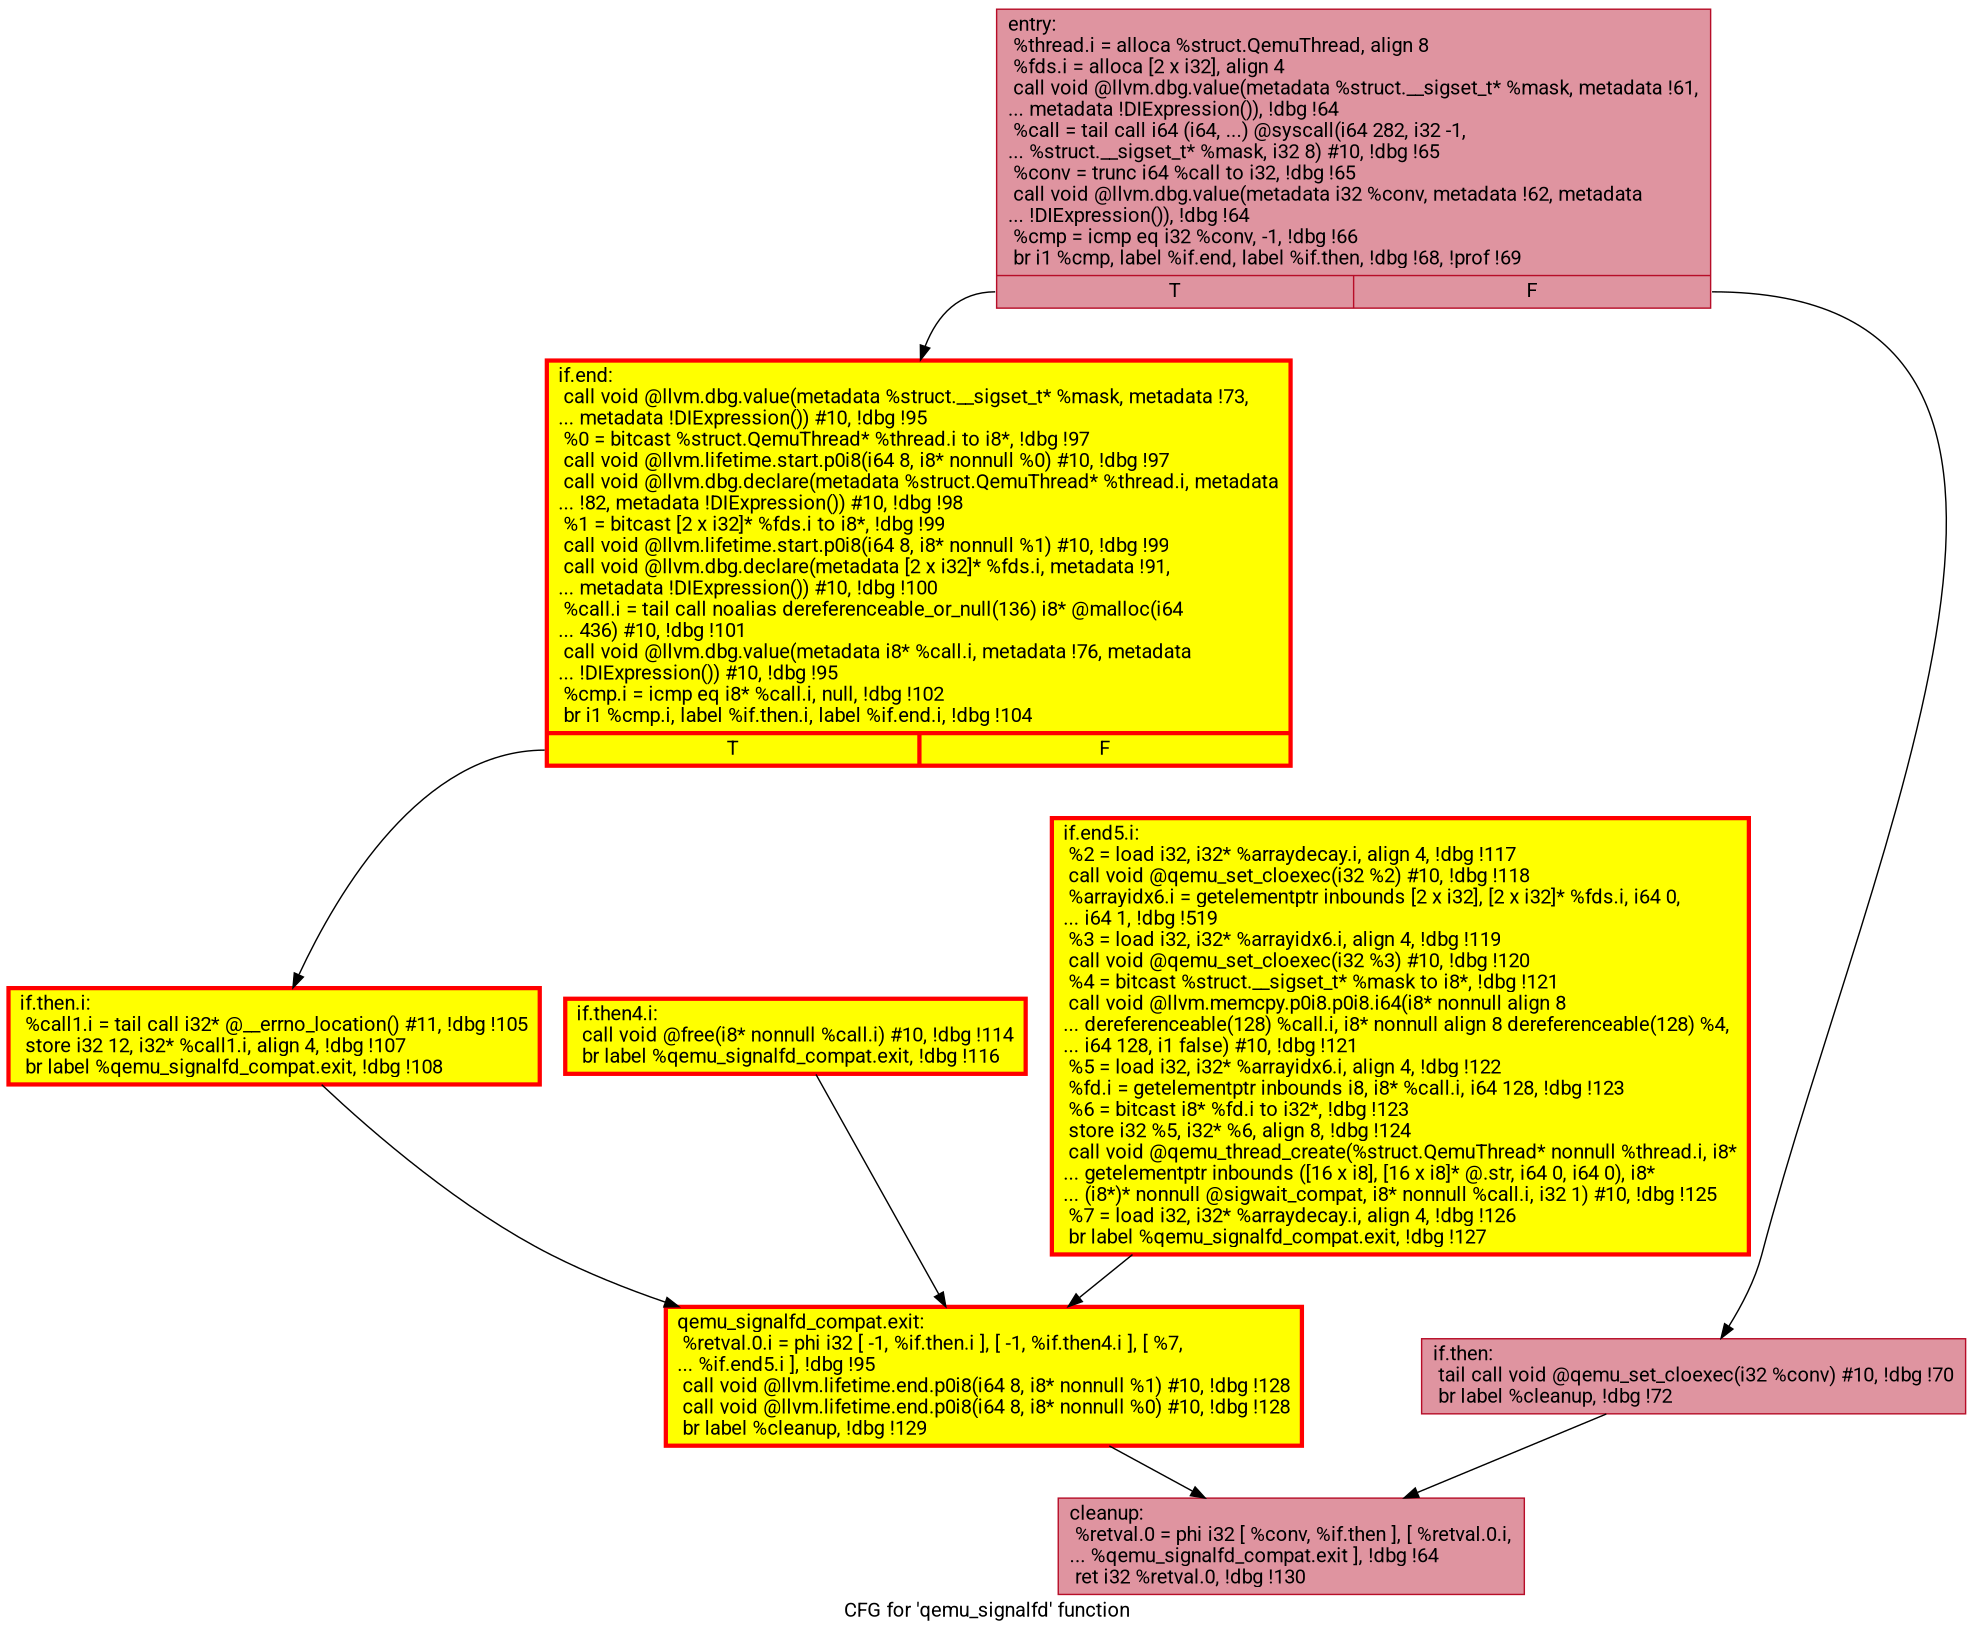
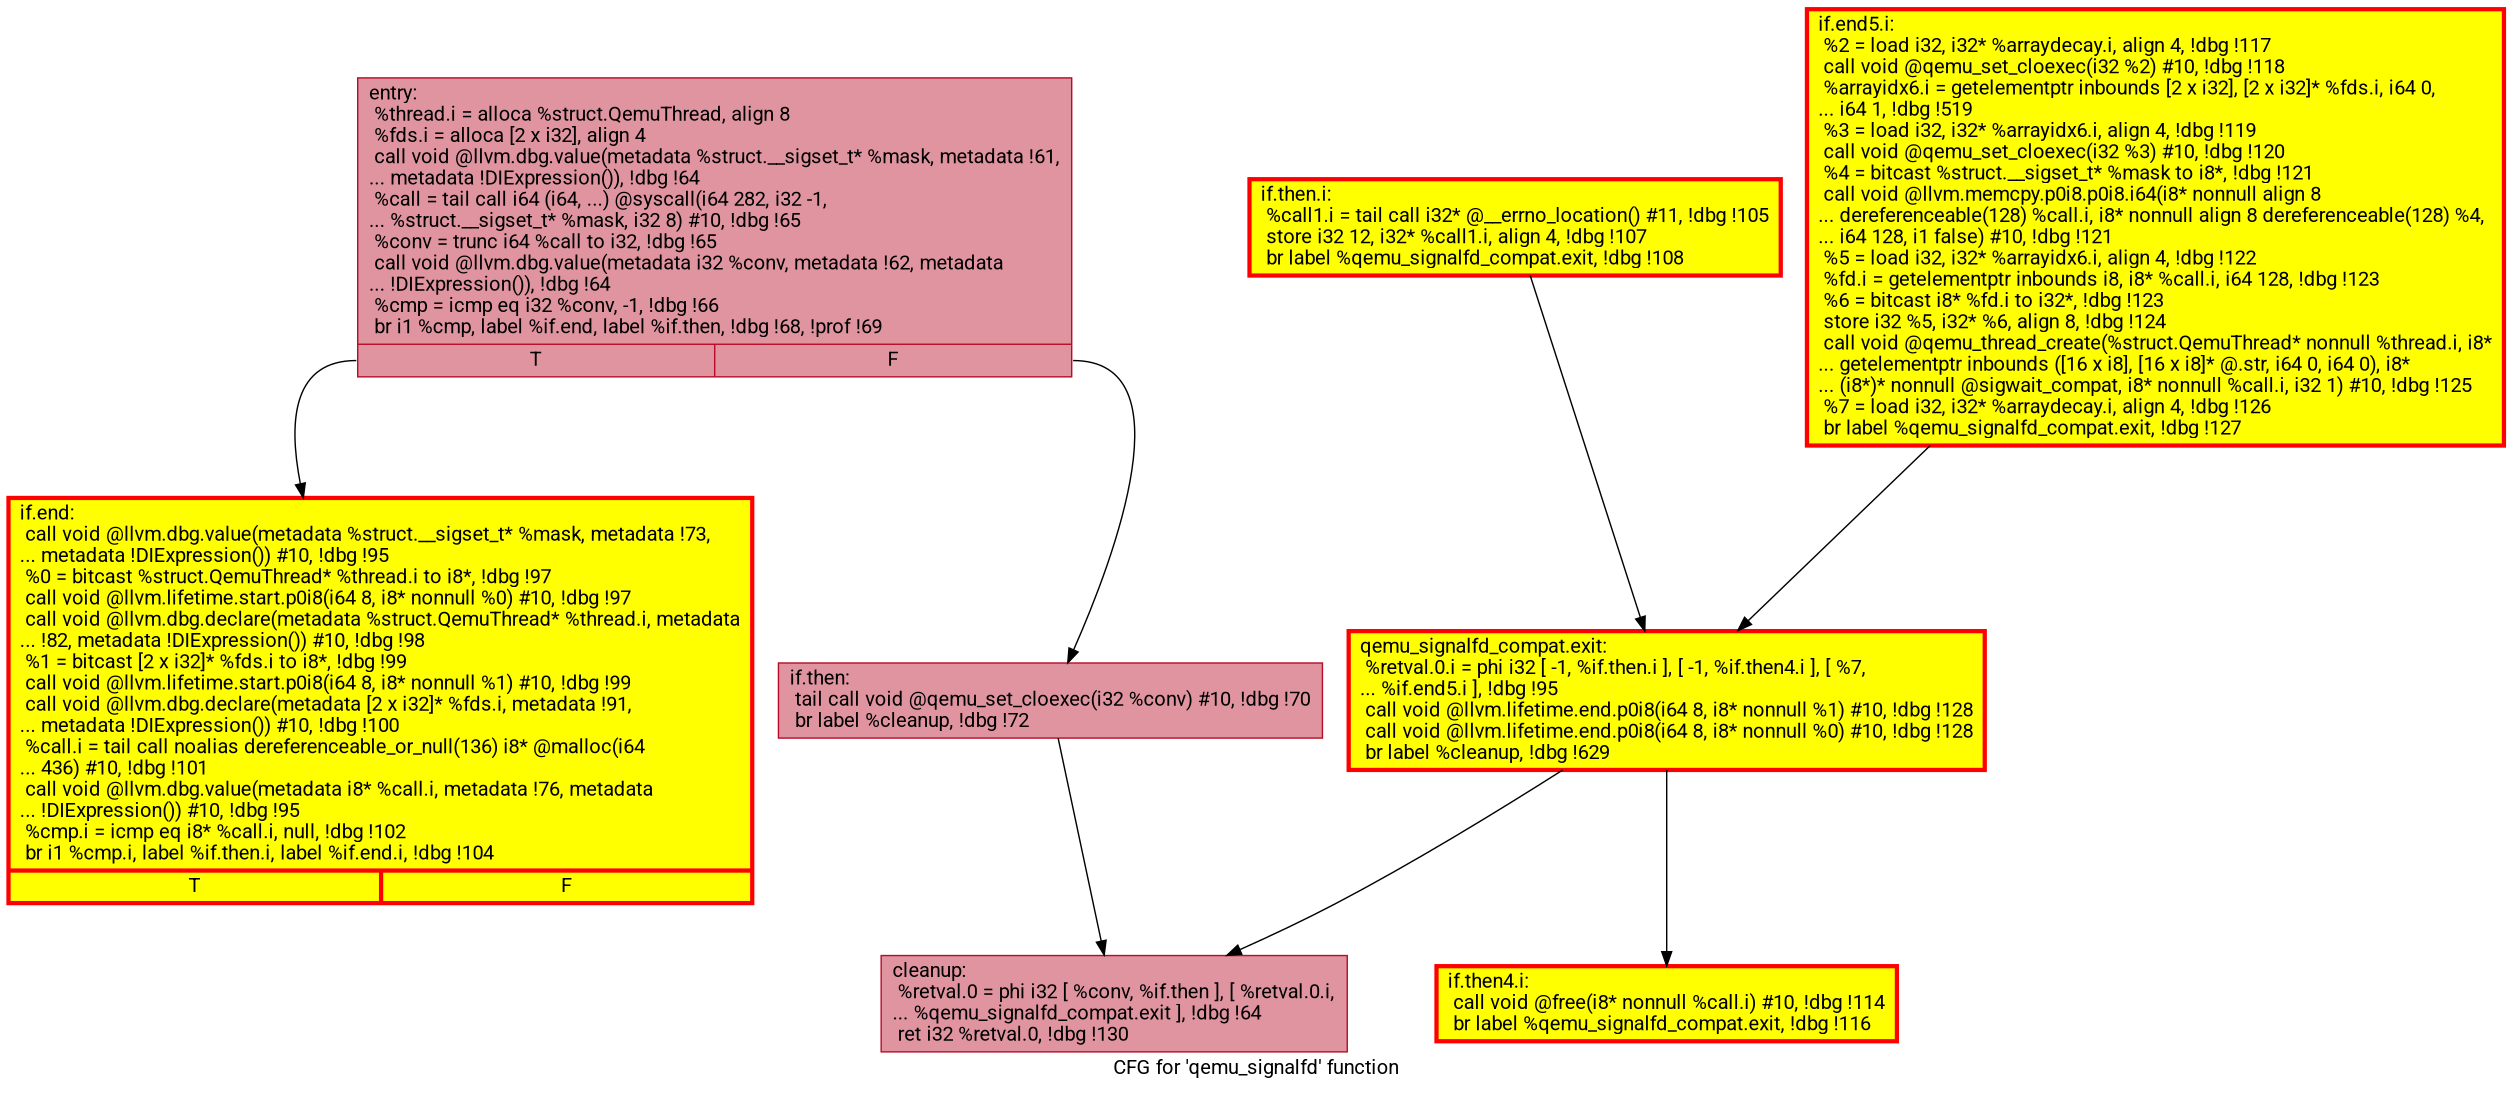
edge "if.end:" -> "if.then.i:": removed
edge "if.then4.i:" -> "qemu_signalfd_compat.exit:": reversed
node "qemu_signalfd_compat.exit:": text "br label %cleanup, !dbg !129" -> "br label %cleanup, !dbg !629"
